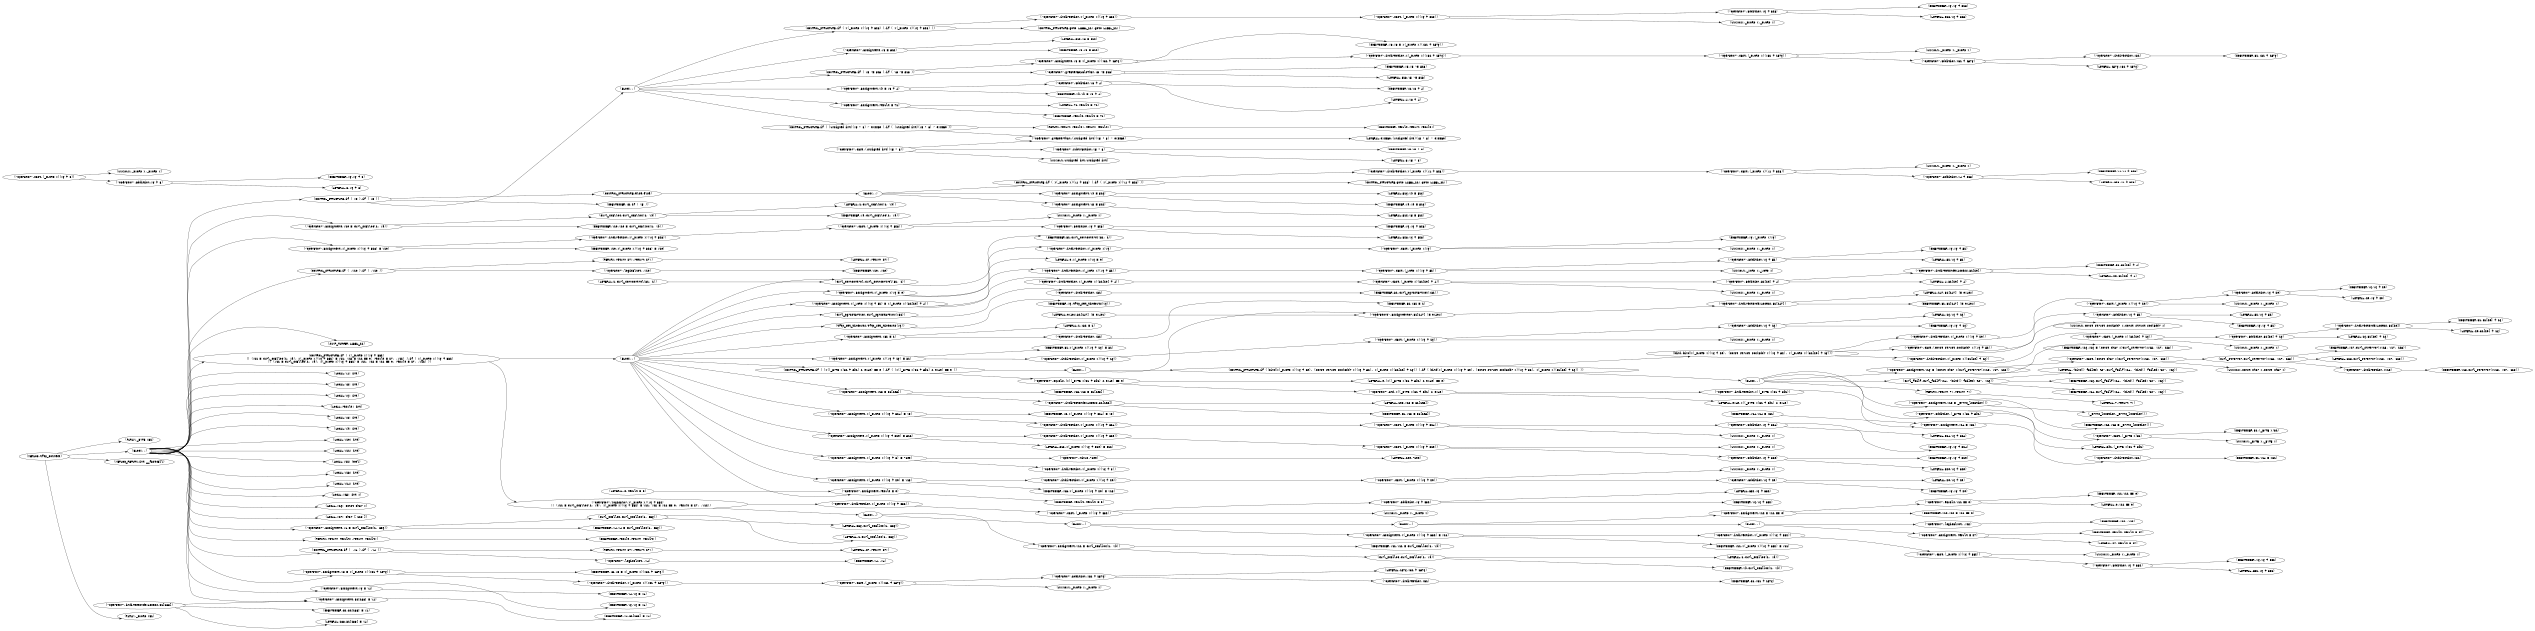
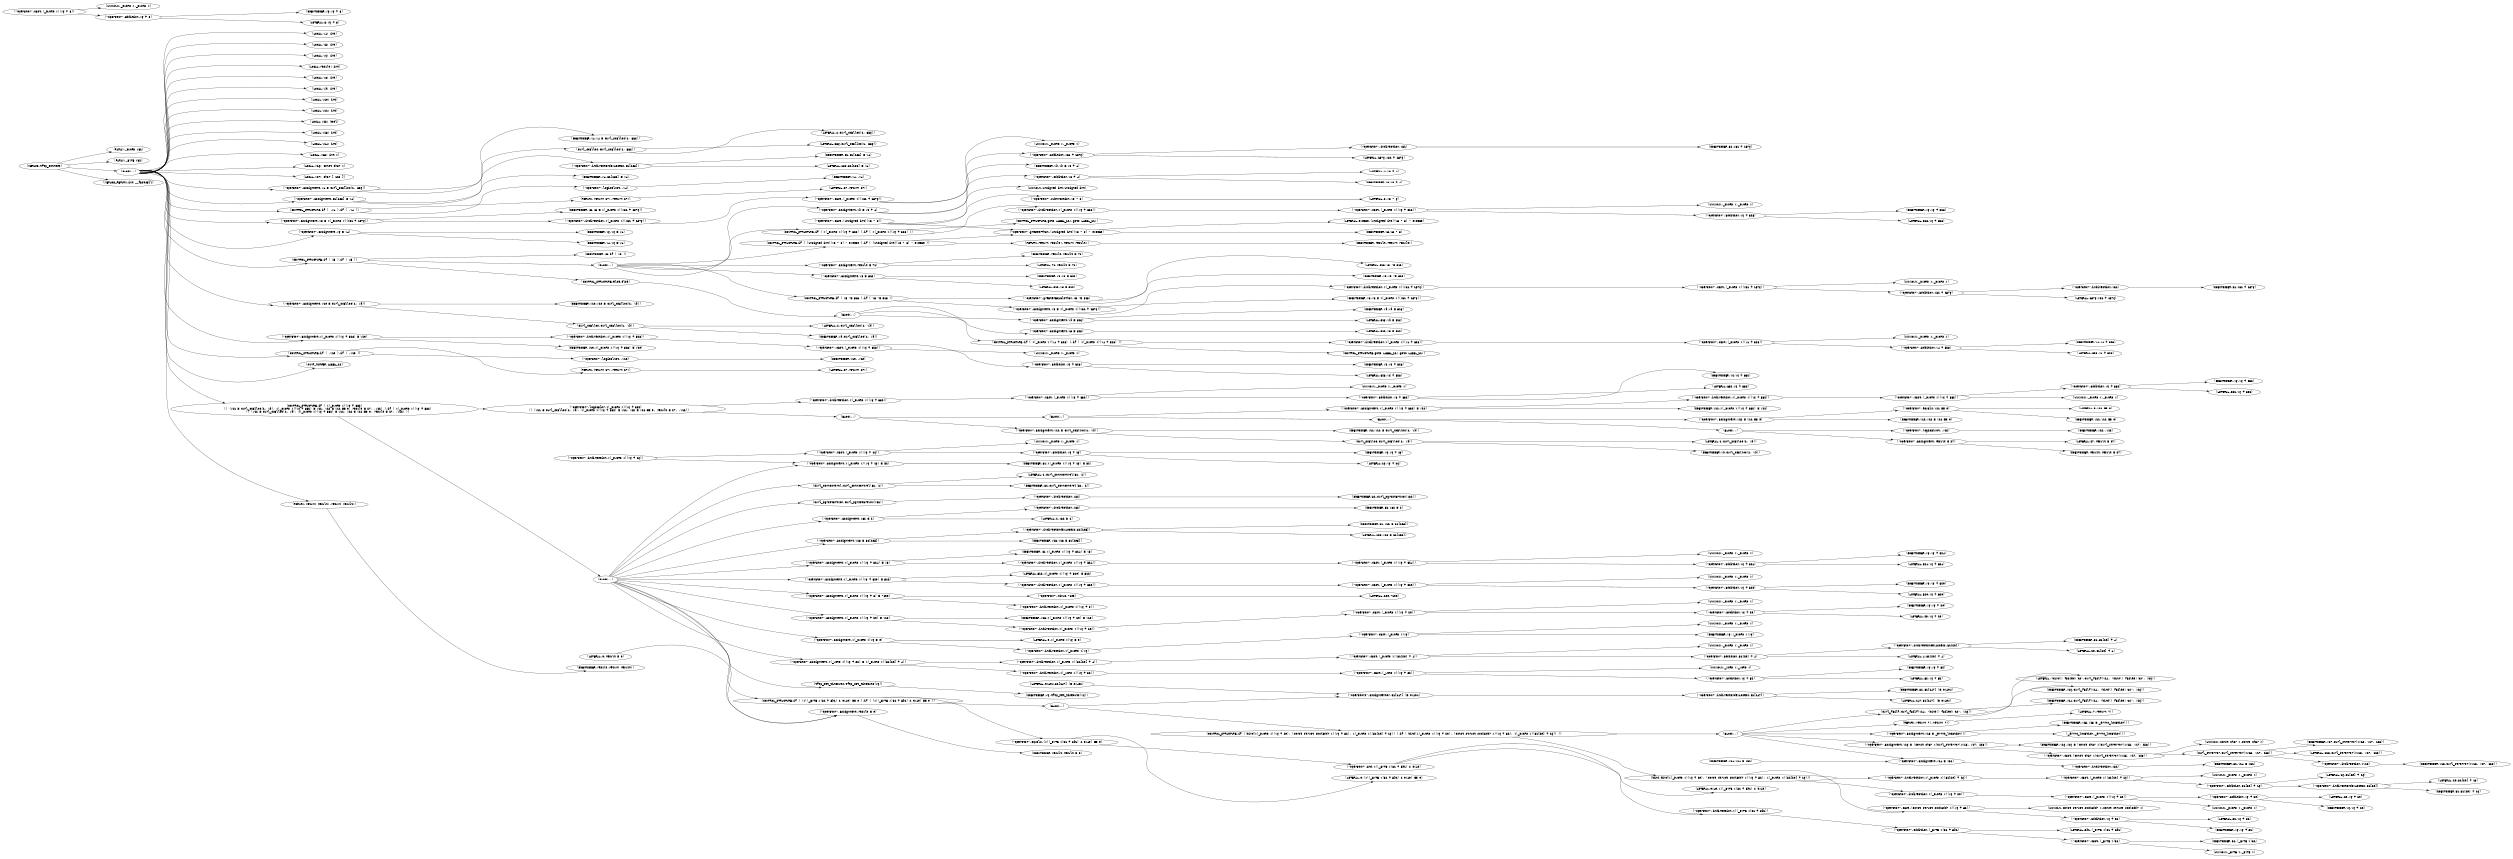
edge "(<operator>.subtraction,v5 - 8)" -> "(IDENTIFIER,v5,v5 - 8)": now "(<operator>.greaterThan,(unsigned int)(v5 - 8) > 0xFFB0)" -> "(IDENTIFIER,v5,v5 - 8)"
edge "(LITERAL,1,Curl_conncontrol(a1, 1))" -> "(Curl_conncontrol,Curl_conncontrol(a1, 1))": reversed
edge "(<operator>.assignment,*(_DWORD *)(v6 + 16) = a1)" -> "(<operator>.indirection,*(_DWORD *)(v6 + 16))": reversed
edge "(<operator>.indirectIndexAccess,a1[188])" -> "(<operator>.assignment,a1[188] = v4)": reversed
